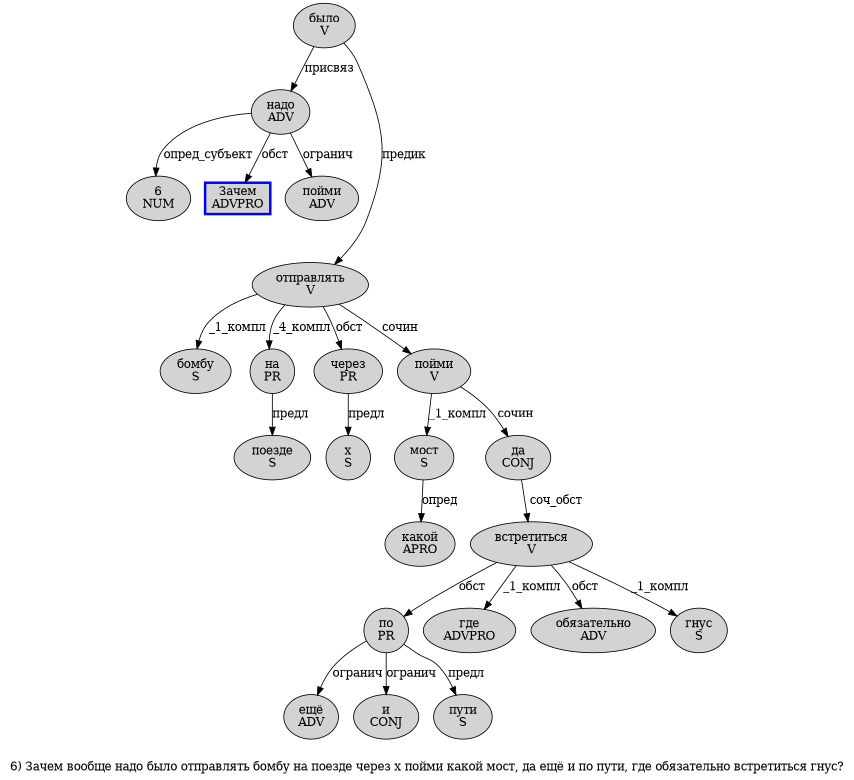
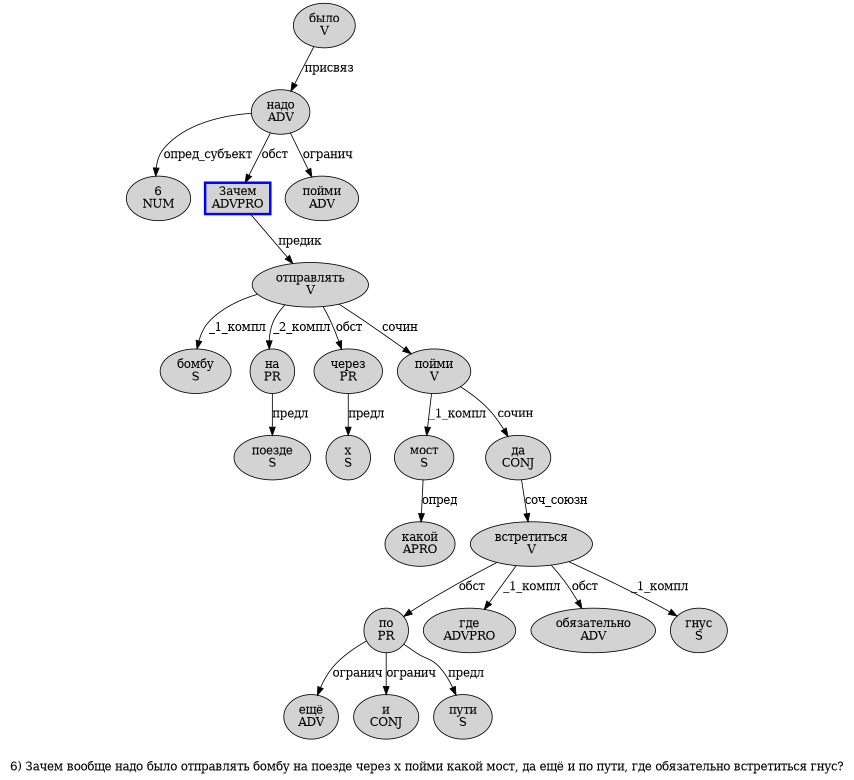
edge "было V" -> "отправлять V": now "Зачем ADVPRO" -> "отправлять V"
edge "отправлять V" -> "на PR": label "_4_компл" -> "_2_компл"
edge "да CONJ" -> "встретиться V": label "соч_обст" -> "соч_союзн"
